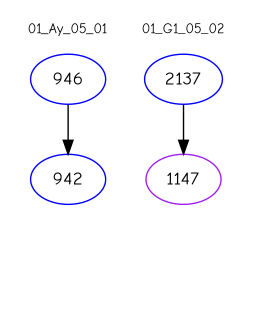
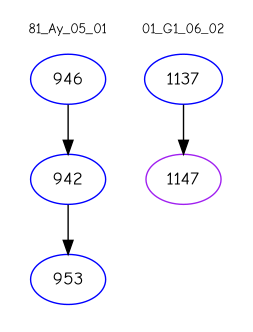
cluster "01_Ay_05_01": label "01_Ay_05_01" -> "81_Ay_05_01"
cluster "01_G1_05_02": label "01_G1_05_02" -> "01_G1_06_02"
node "2137": label "2137" -> "1137"
node "953": added
